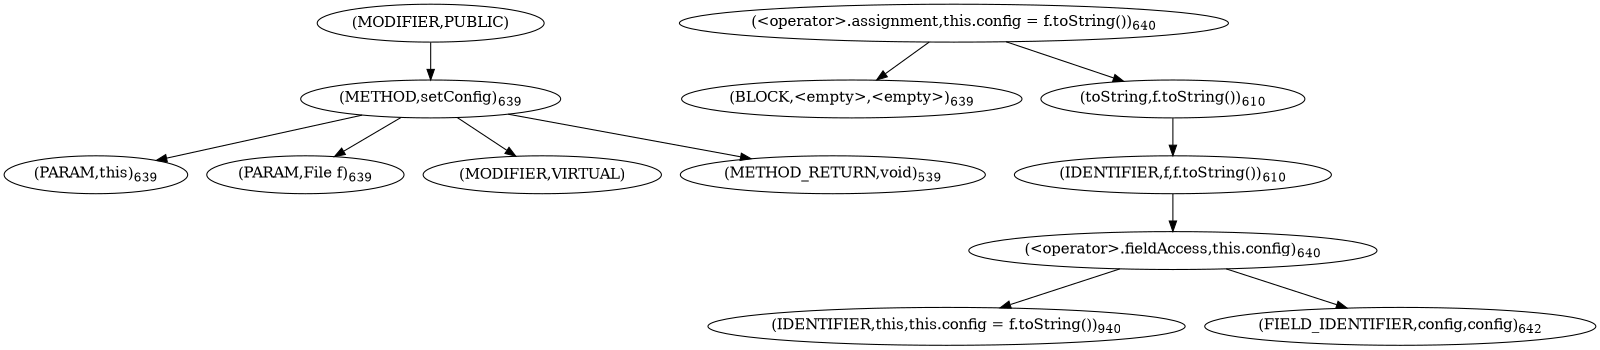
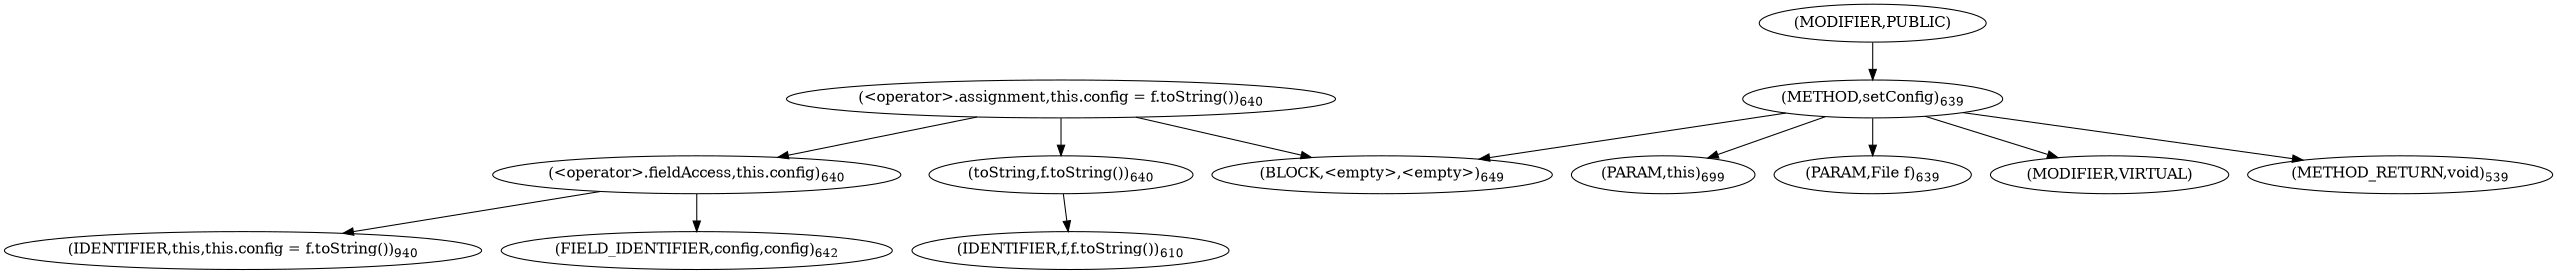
node "(BLOCK,<empty>,<empty>)": text "639" -> "649"
node "(toString,f.toString())": text "610" -> "640"
edge "(METHOD,setConfig)" -> "(BLOCK,<empty>,<empty>)": added
node "(PARAM,this)": text "639" -> "699"
edge "(IDENTIFIER,f,f.toString())" -> "(<operator>.fieldAccess,this.config)": now "(<operator>.assignment,this.config = f.toString())" -> "(<operator>.fieldAccess,this.config)"
